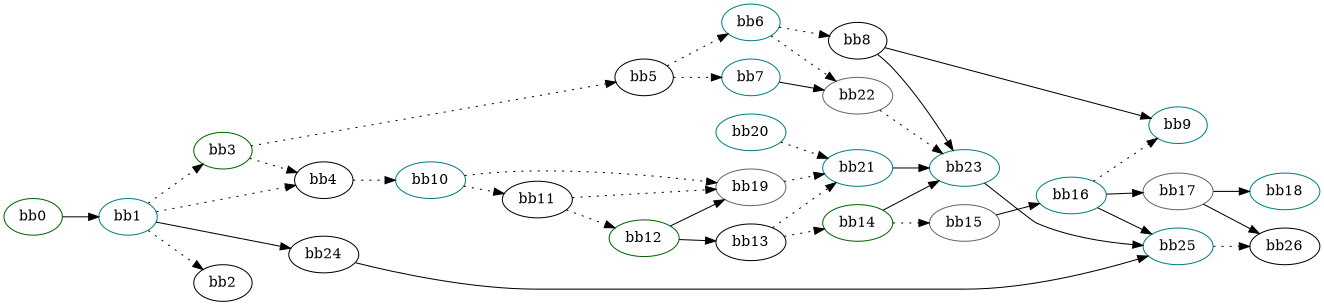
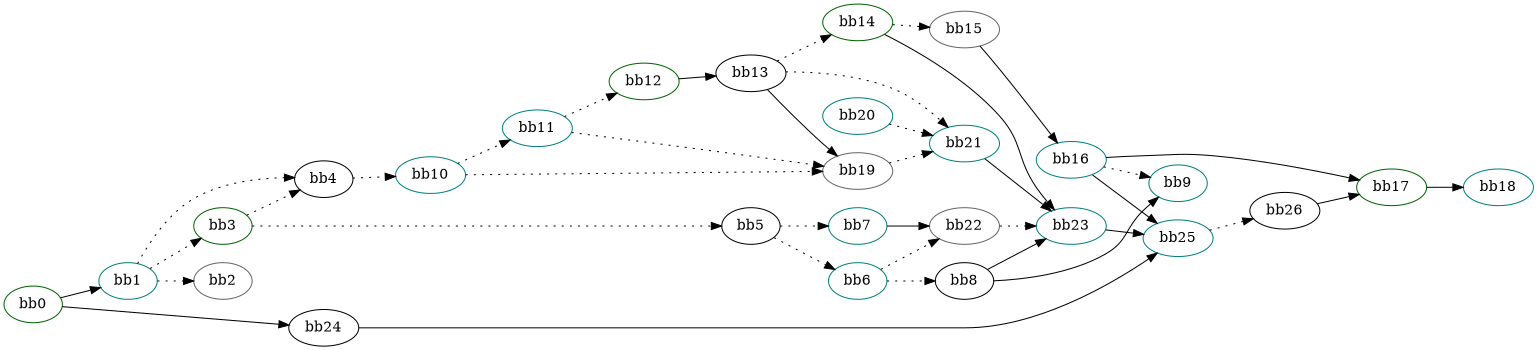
node "bb17": color gray40 -> darkgreen
node "bb11": color black -> teal
edge "bb12" -> "bb19": now "bb13" -> "bb19"
edge "bb17" -> "bb26": reversed
edge "bb1" -> "bb24": now "bb0" -> "bb24"
node "bb2": color black -> gray40
